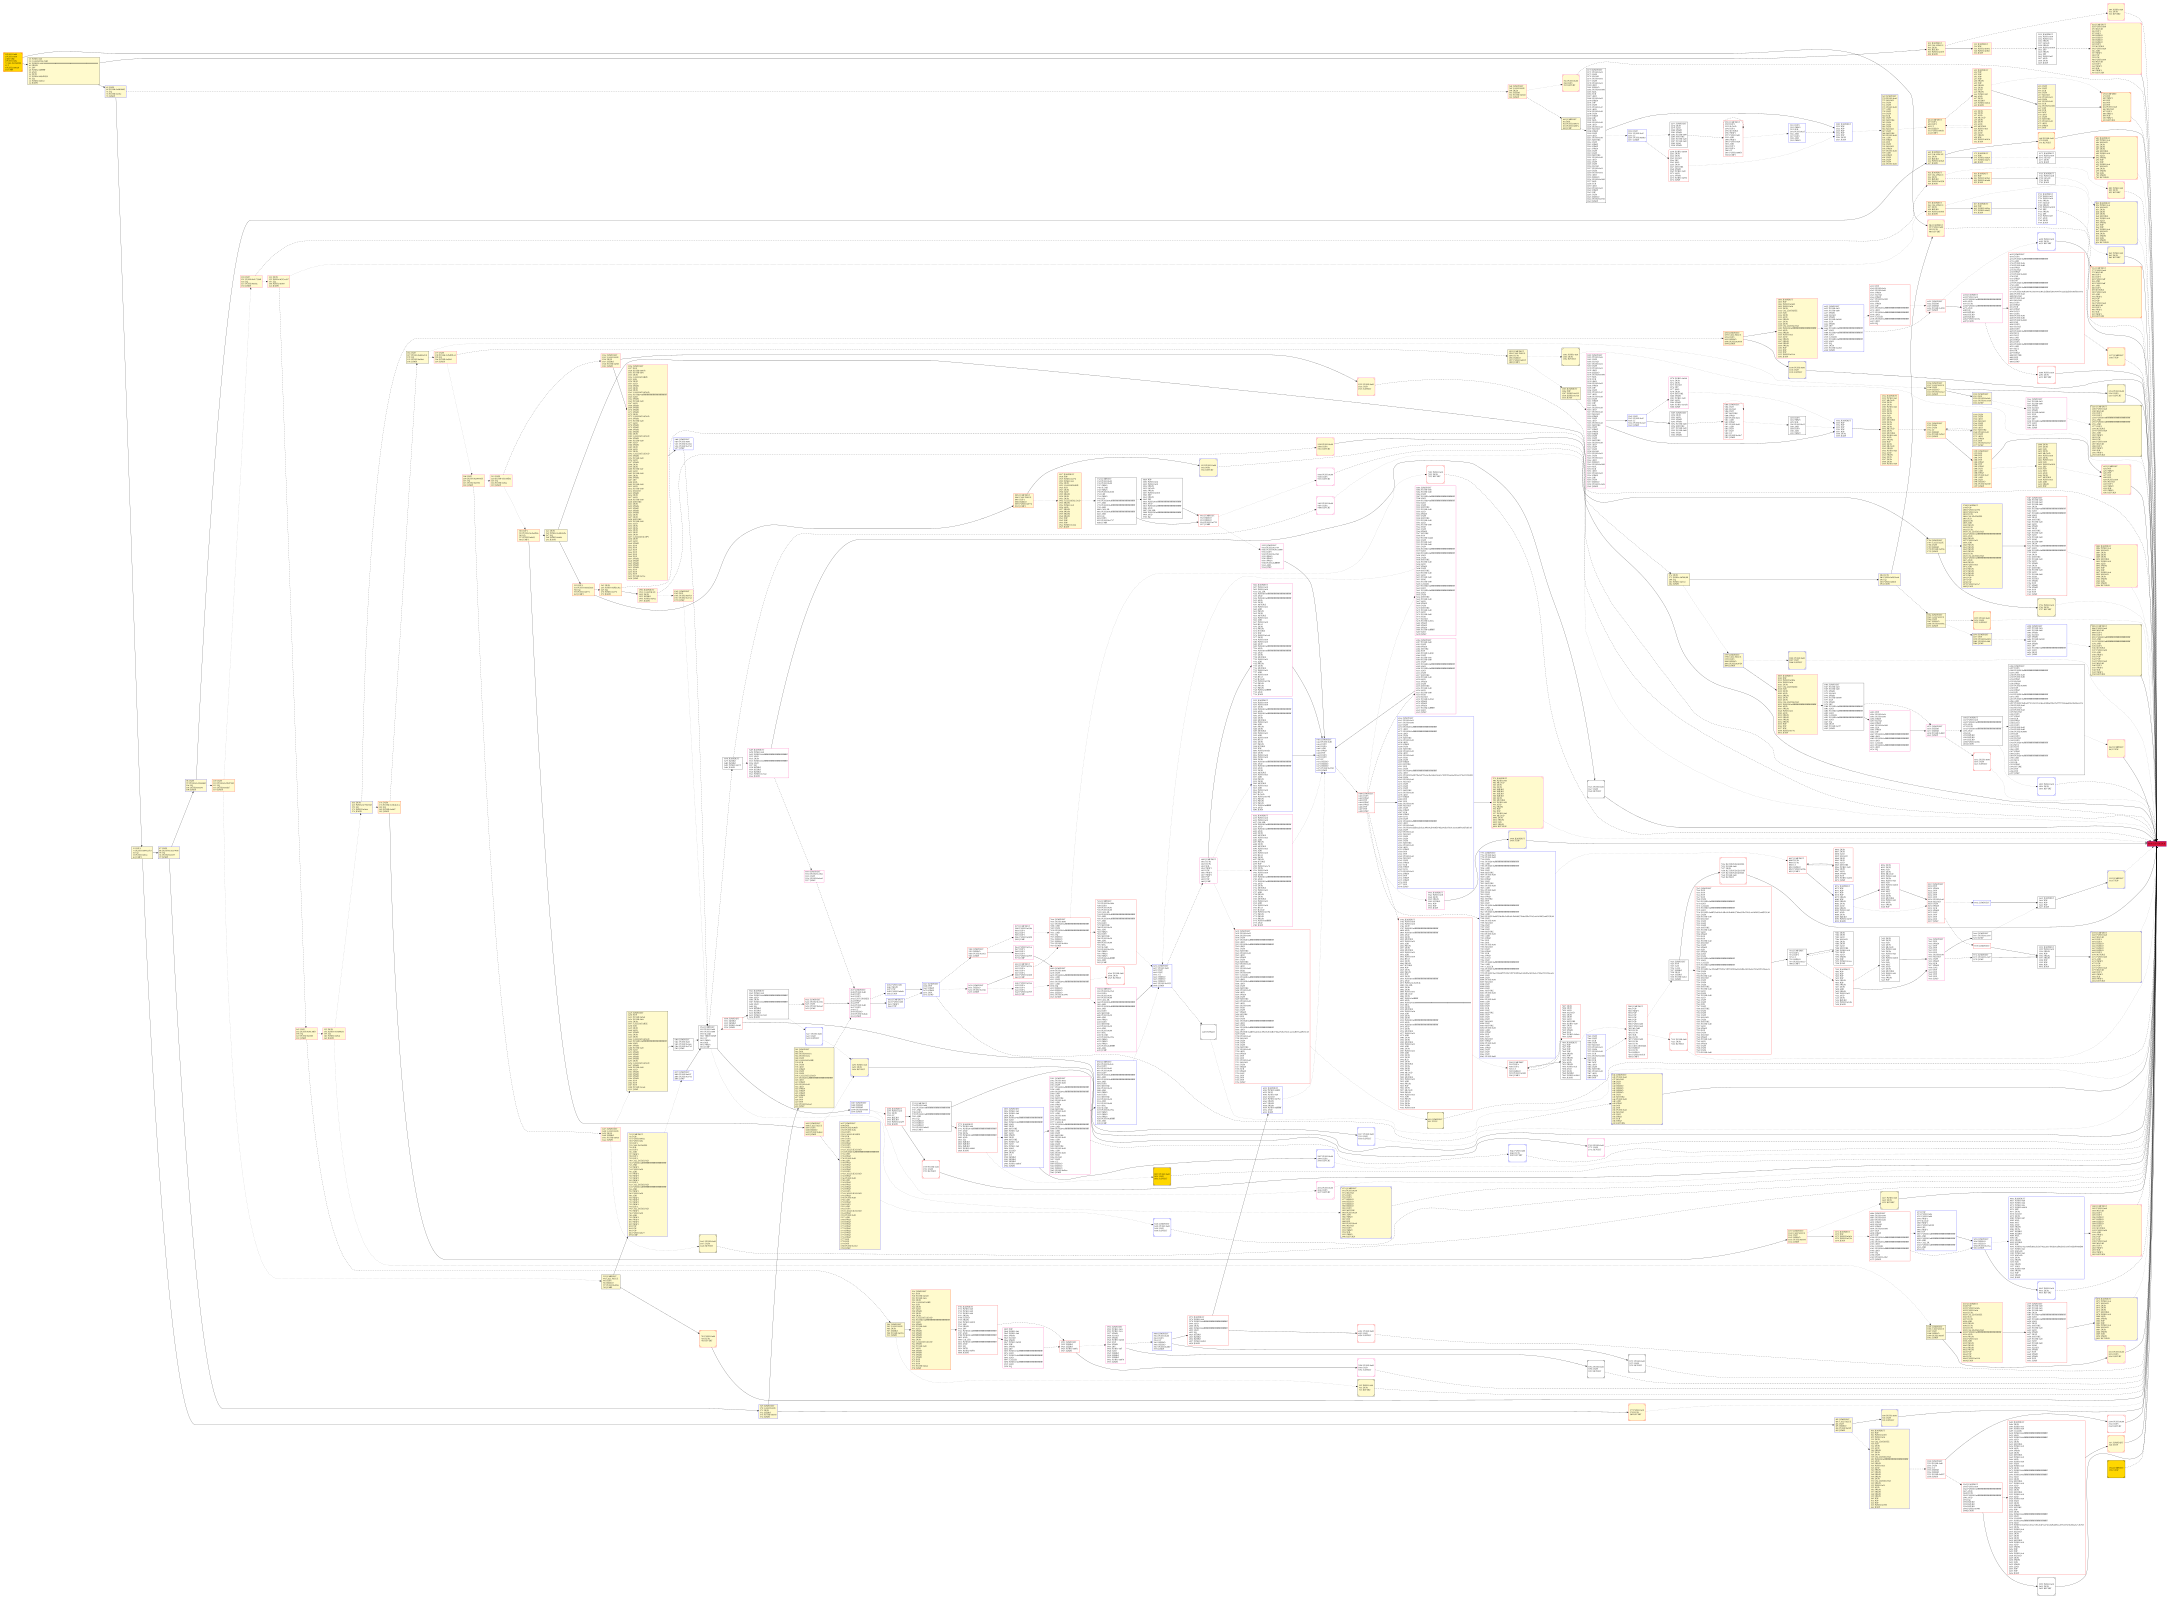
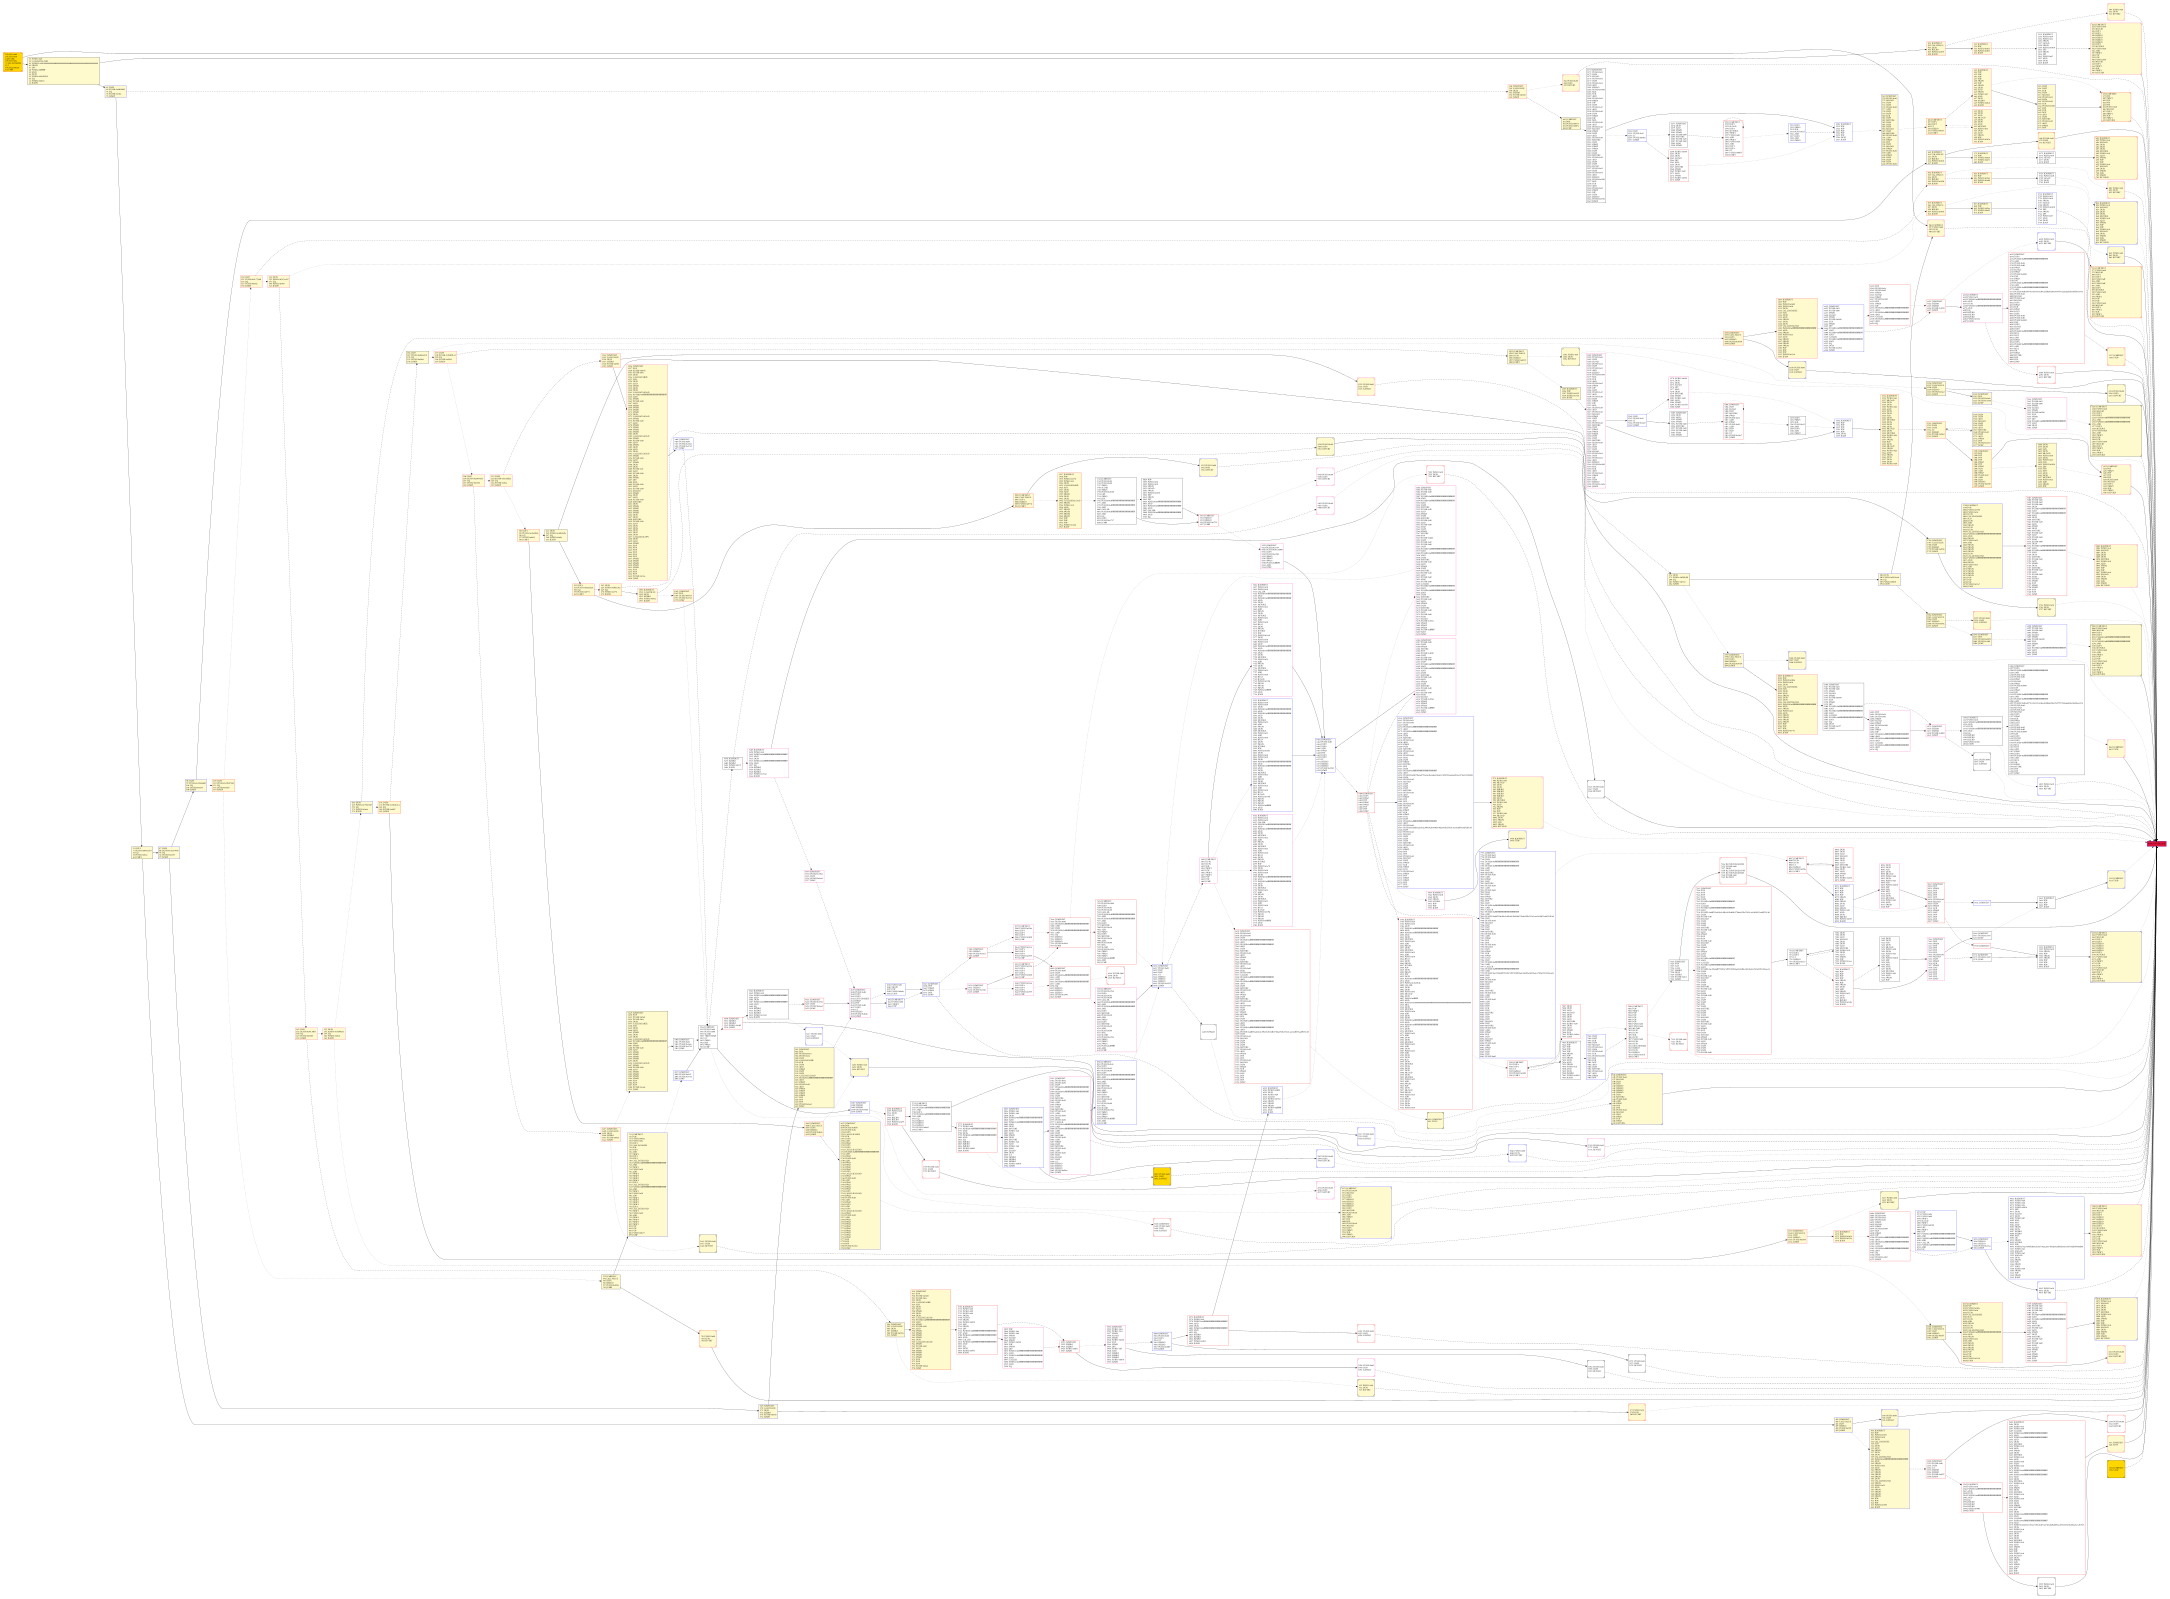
node "1958: PUSH1 0x00 1960: DUP1 1961: REVERT": color deeppink -> black
node "6142: PUSH1 0x00 6144: DUP1 6145: REVERT": color red -> black
edge "1948: JUMPDEST 1949: STOP" -> "8138: EXIT BLOCK": removed
edge "1013: PUSH1 0x00 1015: DUP1 1016: REVERT" -> "8138: EXIT BLOCK": removed
node "5602: JUMPDEST 5603: PUSH1 0x00 5605: DUP1 5606: REVERT": color blue -> red
